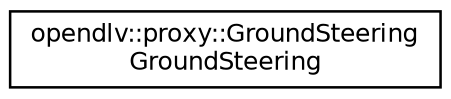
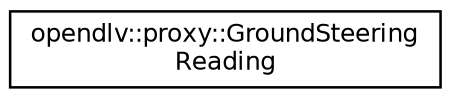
node "opendlv::proxy::GroundSteering GroundSteering": label "opendlv::proxy::GroundSteering GroundSteering" -> "opendlv::proxy::GroundSteering Reading"
